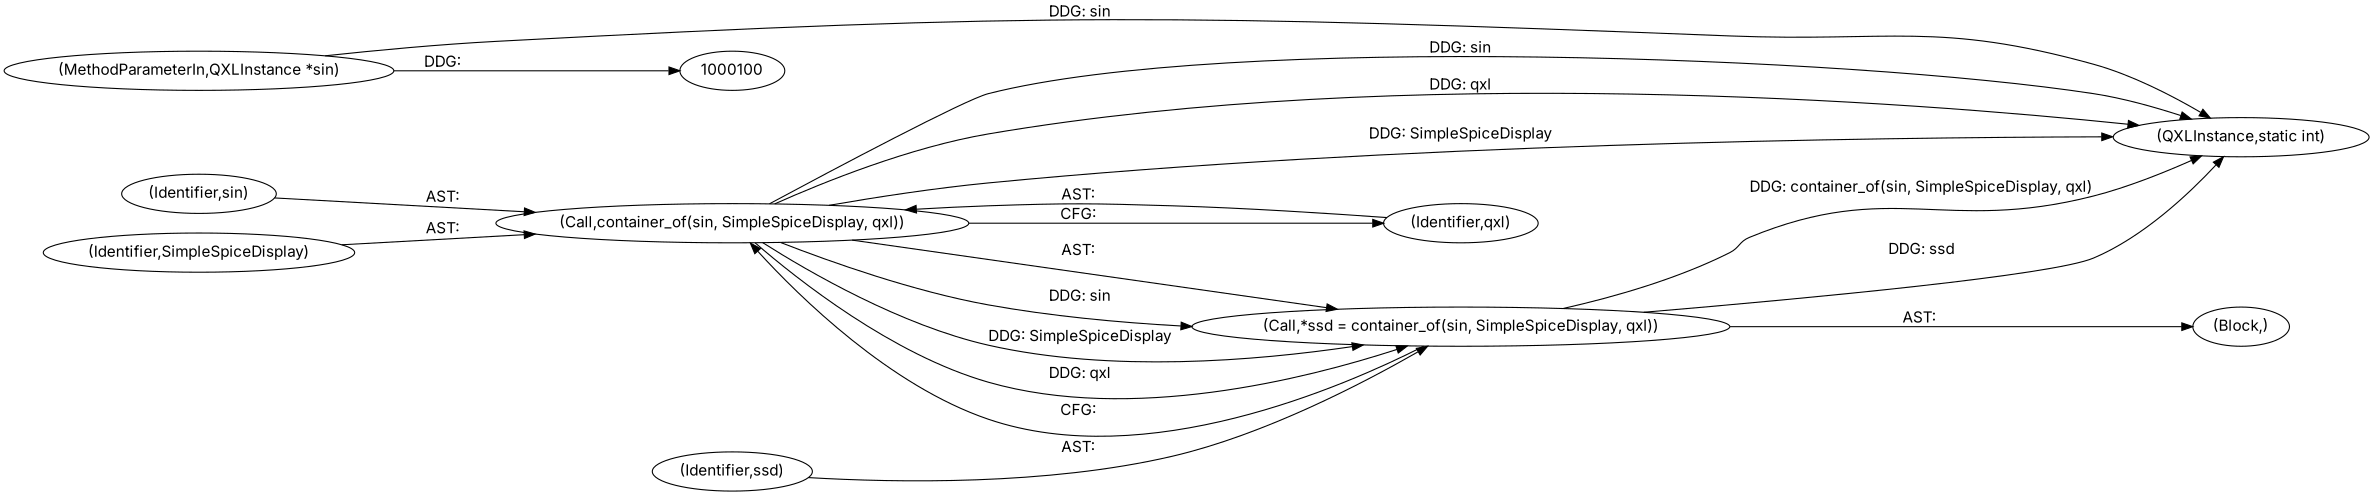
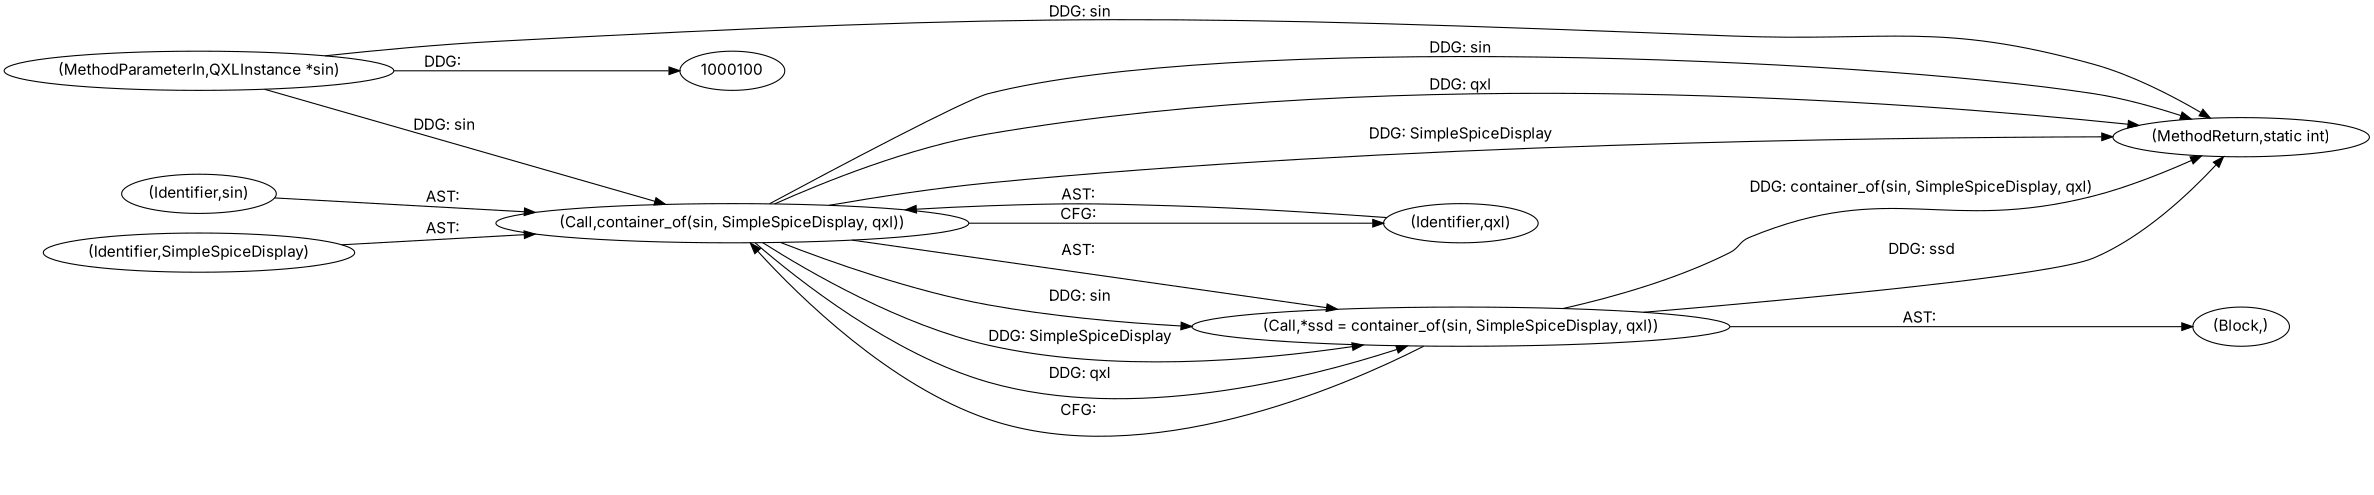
node "(QXLInstance,static int)": label "(QXLInstance,static int)" -> "(MethodReturn,static int)"
edge "(MethodParameterIn,QXLInstance *sin)" -> "(Call,container_of(sin, SimpleSpiceDisplay, qxl))": added, label "DDG: sin"
node "(Identifier,ssd)": removed
